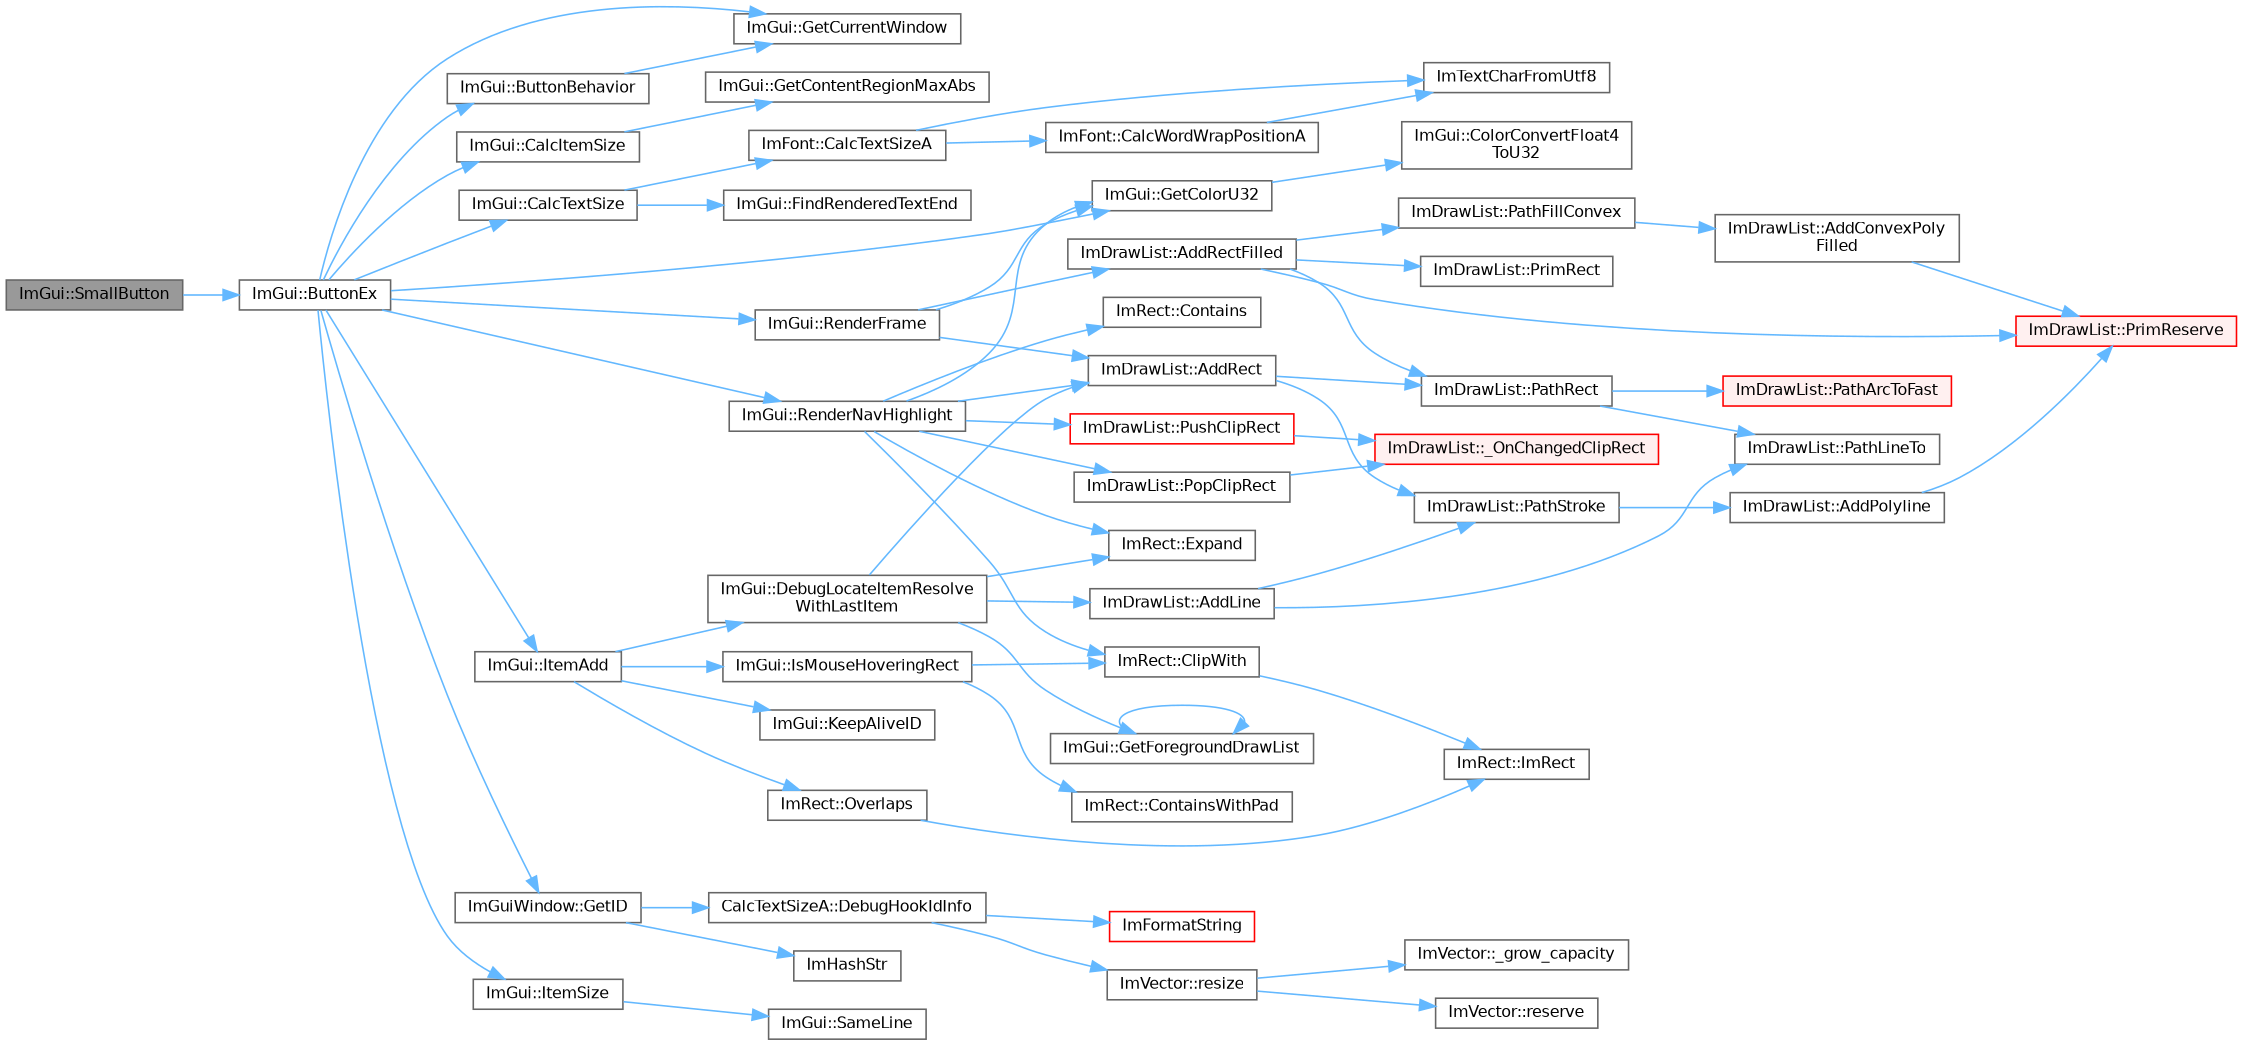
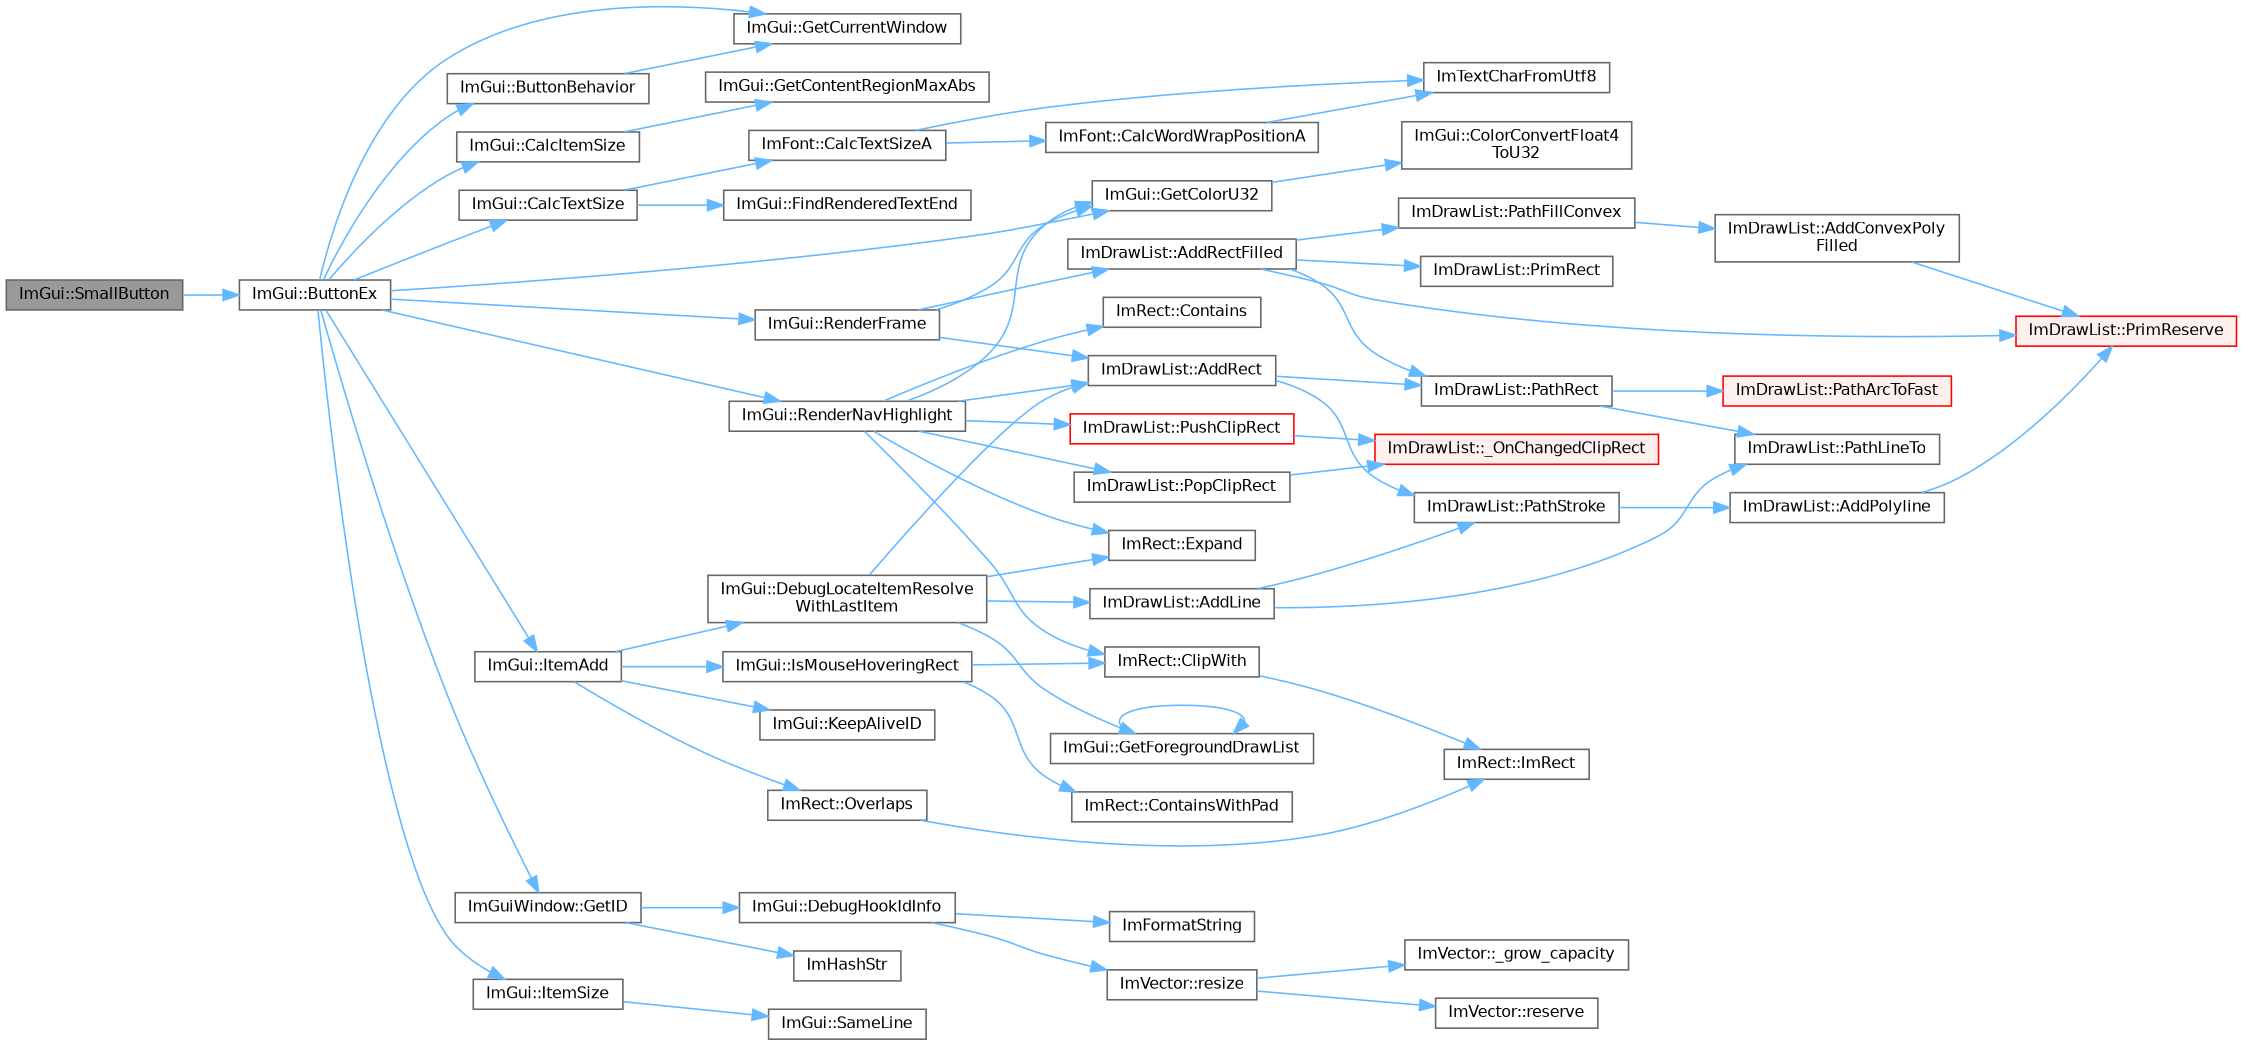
node "CalcTextSizeA::DebugHookIdInfo": label "CalcTextSizeA::DebugHookIdInfo" -> "ImGui::DebugHookIdInfo"
node "ImFormatString": color red -> grey40
